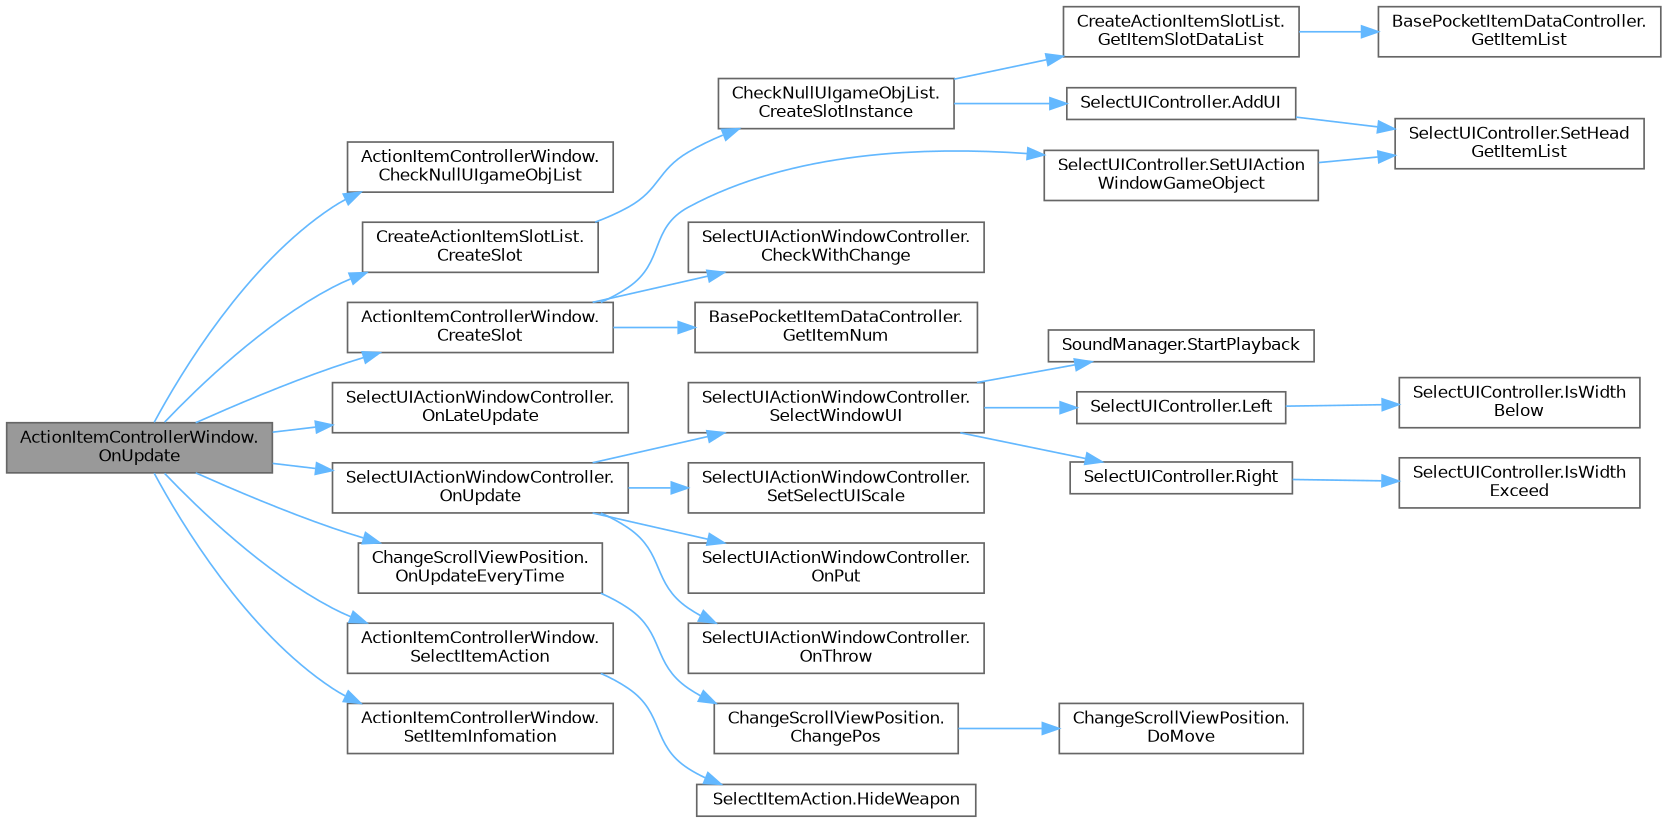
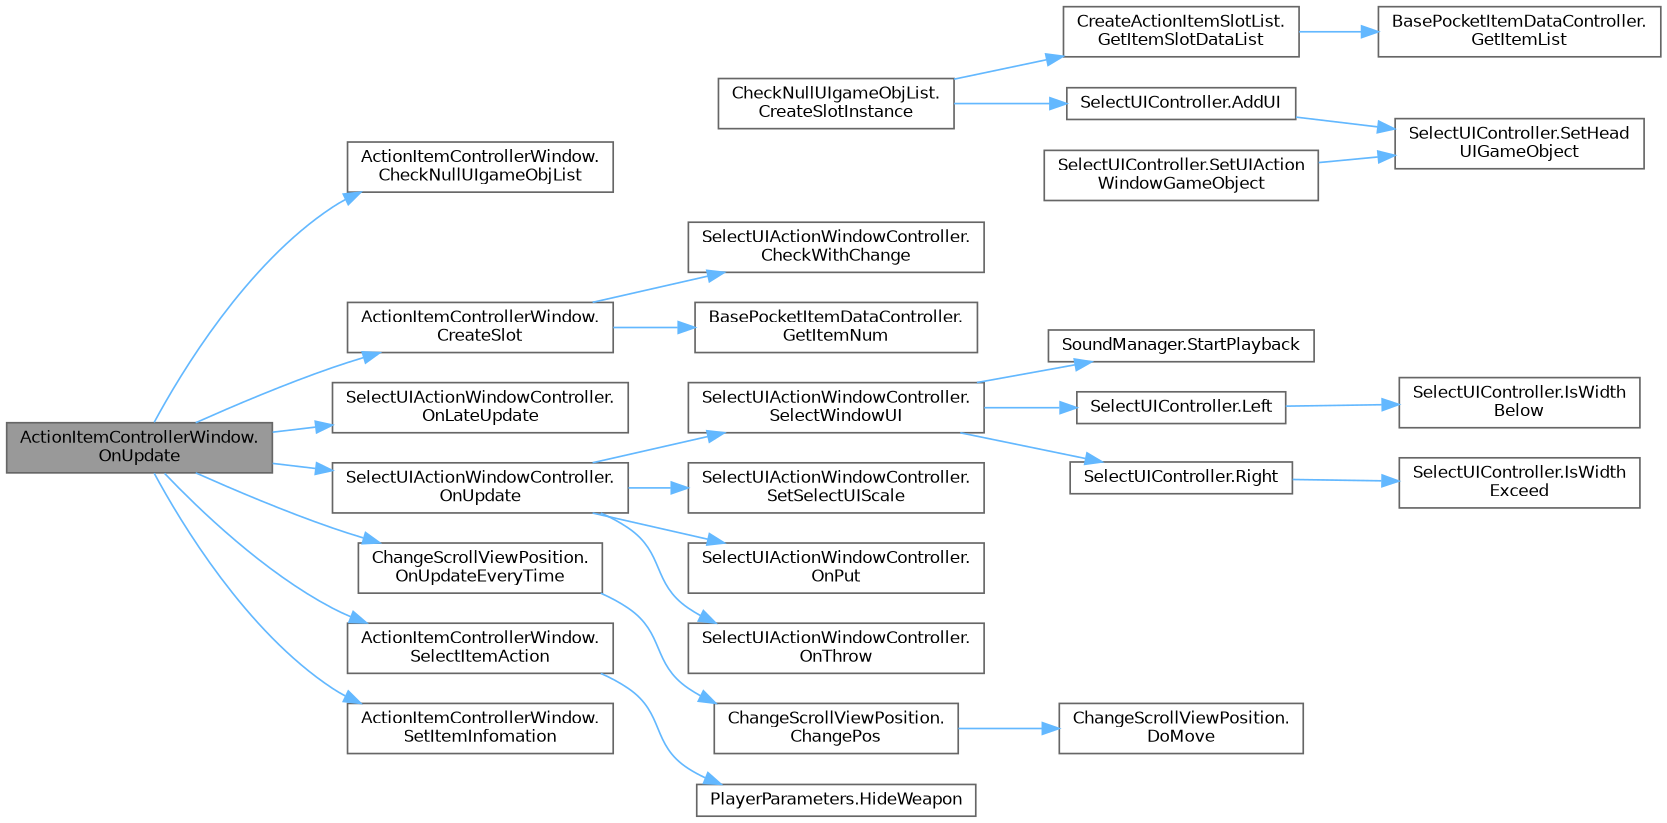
node "SelectUIController.SetHead GetItemList": label "SelectUIController.SetHead GetItemList" -> "SelectUIController.SetHead UIGameObject"
edge "ActionItemControllerWindow. CreateSlot" -> "SelectUIController.SetUIAction WindowGameObject": removed
node "CreateActionItemSlotList. CreateSlot": removed
node "SelectItemAction.HideWeapon": label "SelectItemAction.HideWeapon" -> "PlayerParameters.HideWeapon"
